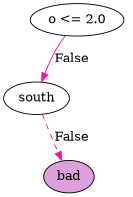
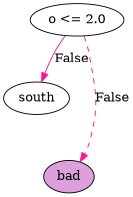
edge "south" -> "bad": now "o <= 2.0" -> "bad"
